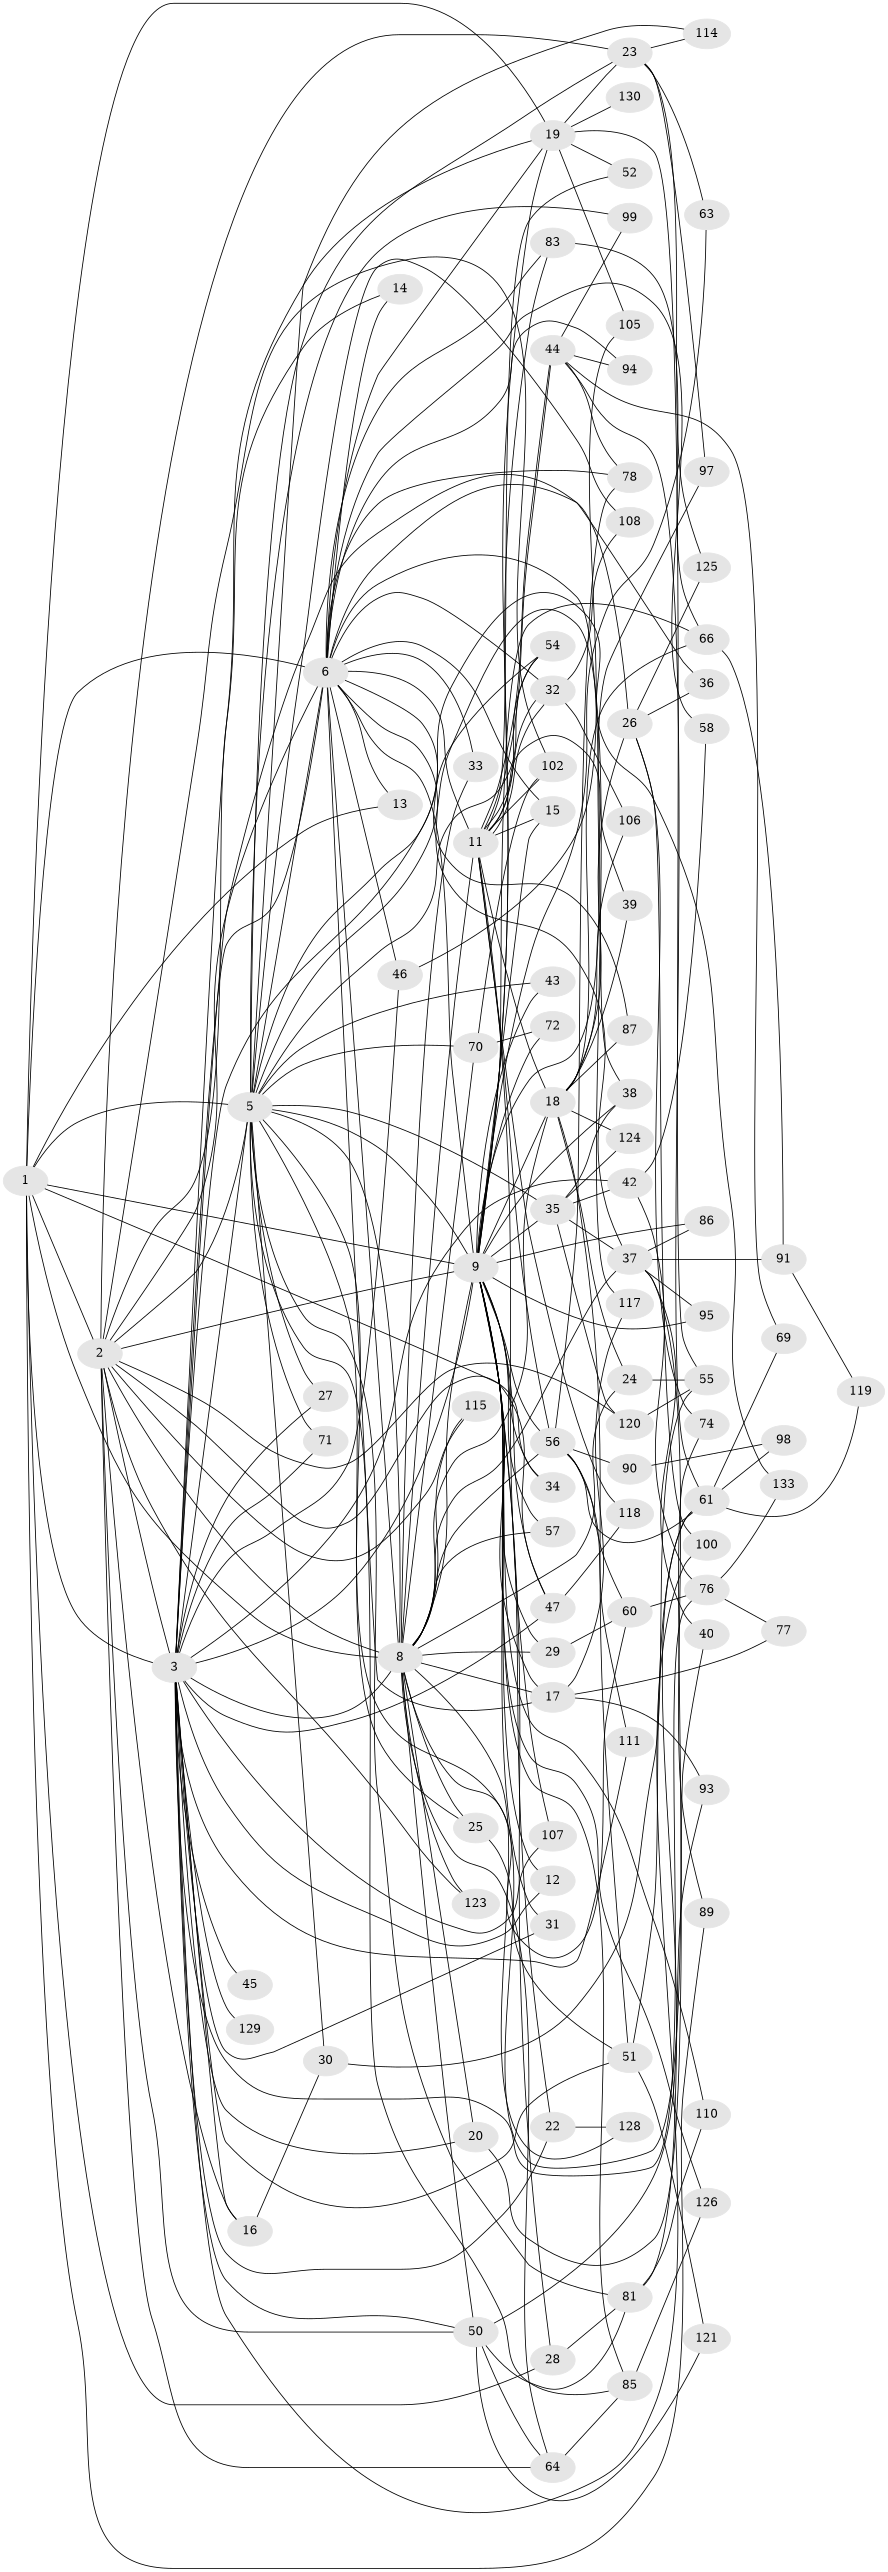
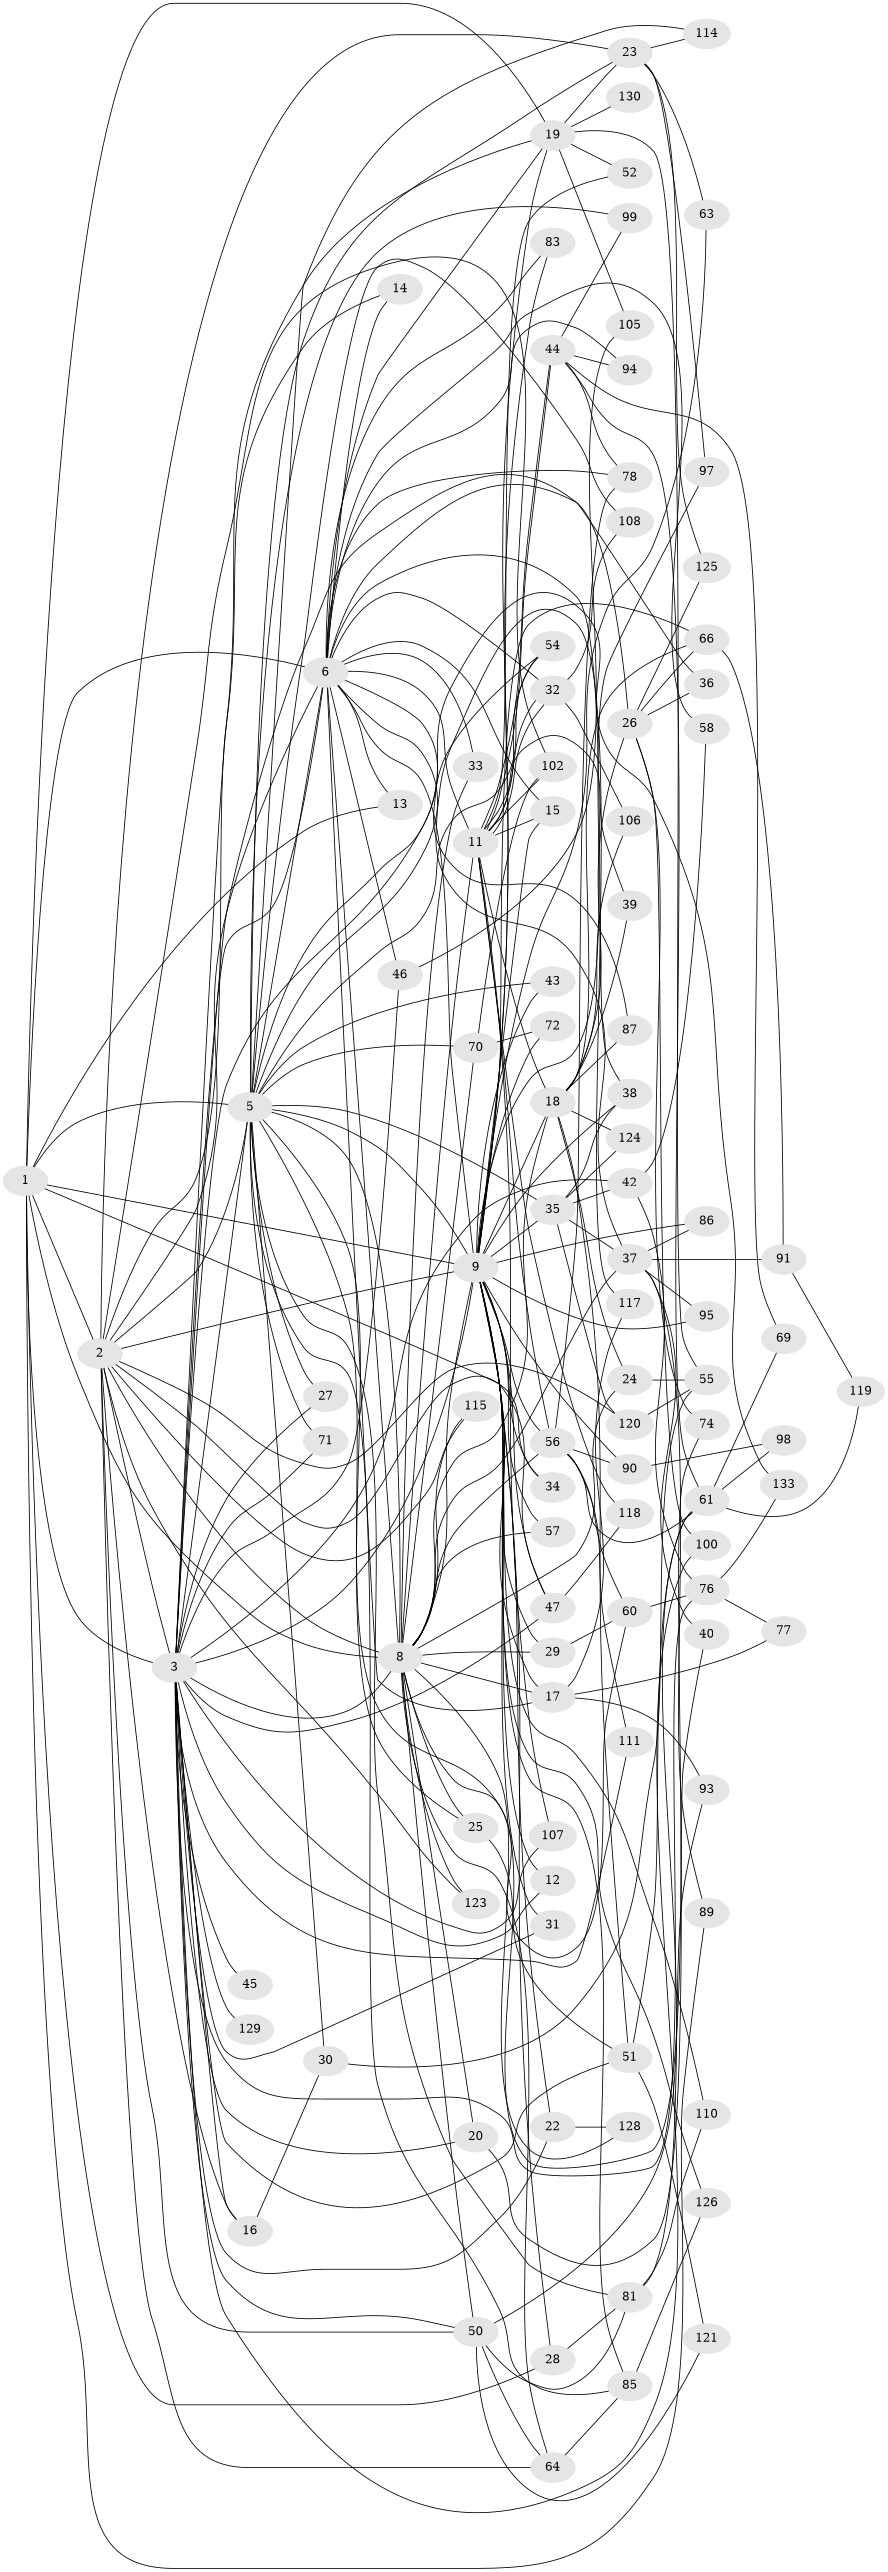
edge "83" -- "66": now "26" -- "66"
edge "9" -- "90": added
